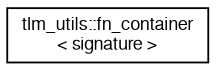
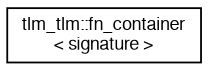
node "tlm_utils::fn_container < signature >": label "tlm_utils::fn_container < signature >" -> "tlm_tlm::fn_container < signature >"
